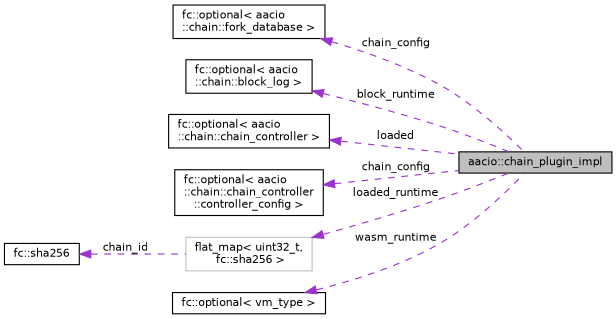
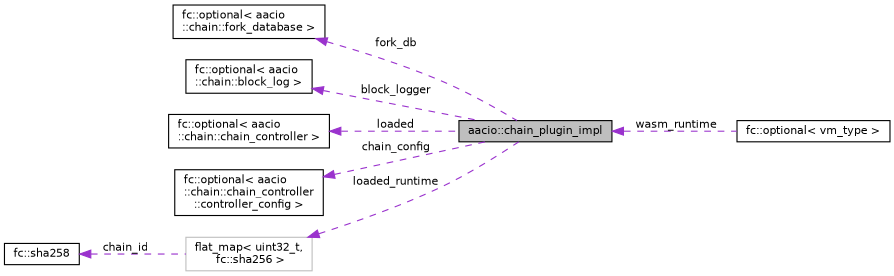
edge "aacio::chain_plugin_impl" -> "fc::optional< aacio ::chain::fork_database >": label " chain_config" -> " fork_db"
edge "aacio::chain_plugin_impl" -> "fc::optional< aacio ::chain::block_log >": label " block_runtime" -> " block_logger"
edge "aacio::chain_plugin_impl" -> "fc::optional< vm_type >": reversed
node "fc::sha256": label "fc::sha256" -> "fc::sha258"
